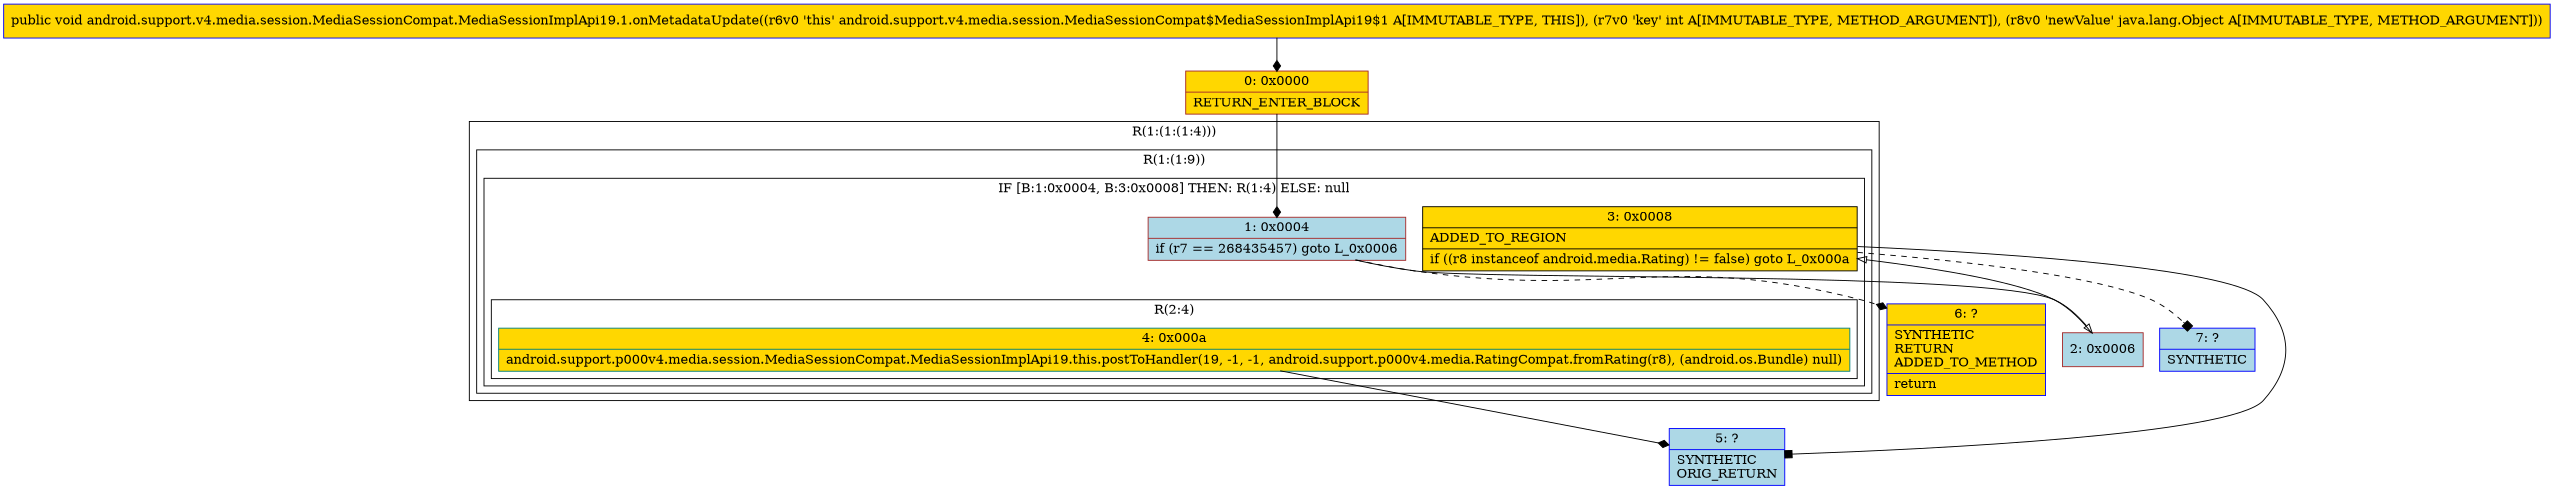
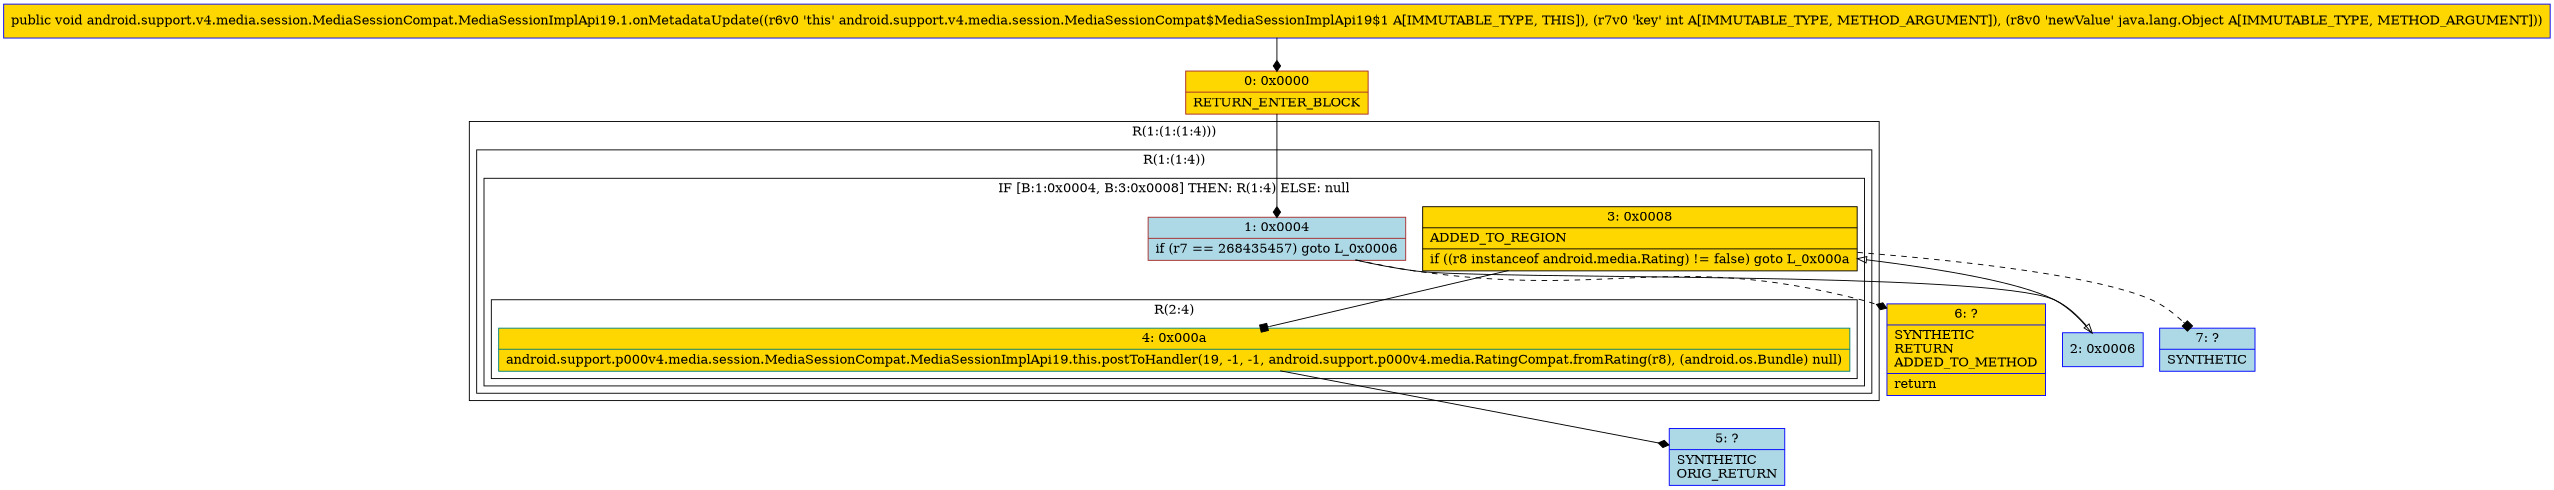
cluster "R(1:(1:9))": label "R(1:(1:9))" -> "R(1:(1:4))"
node "2: 0x0006": color brown -> blue
edge "3: 0x0008" -> "5: ?": now "3: 0x0008" -> "4: 0x000a"
